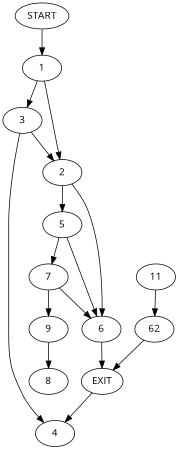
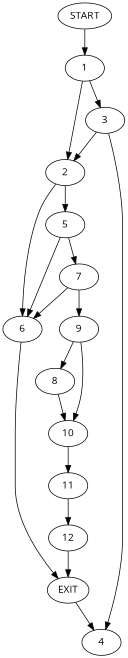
node "62": label "62" -> "12"
node "10": added
